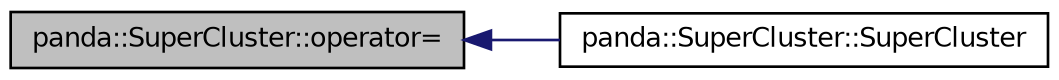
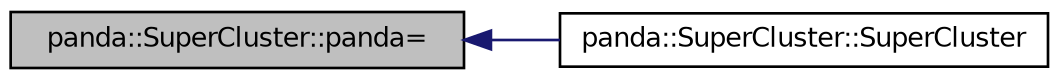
node "panda::SuperCluster::operator=": label "panda::SuperCluster::operator=" -> "panda::SuperCluster::panda="
